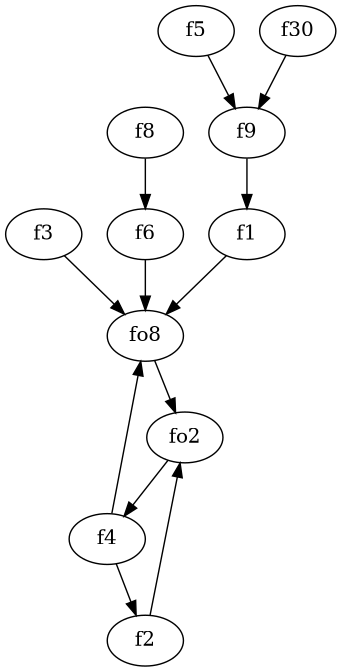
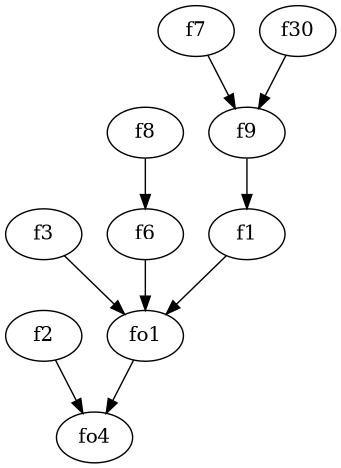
node "f5": label "f5" -> "f7"
node "fo8": label "fo8" -> "fo1"
node "fo2": label "fo2" -> "fo4"
node "f4": removed
